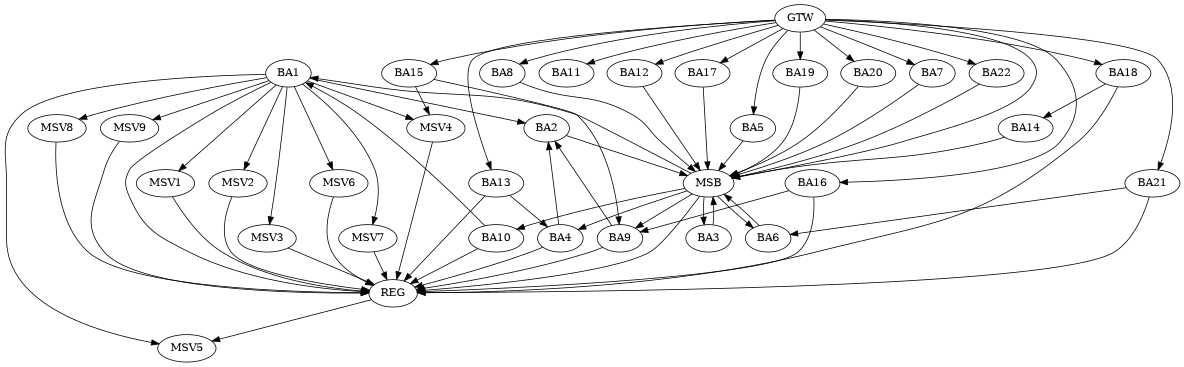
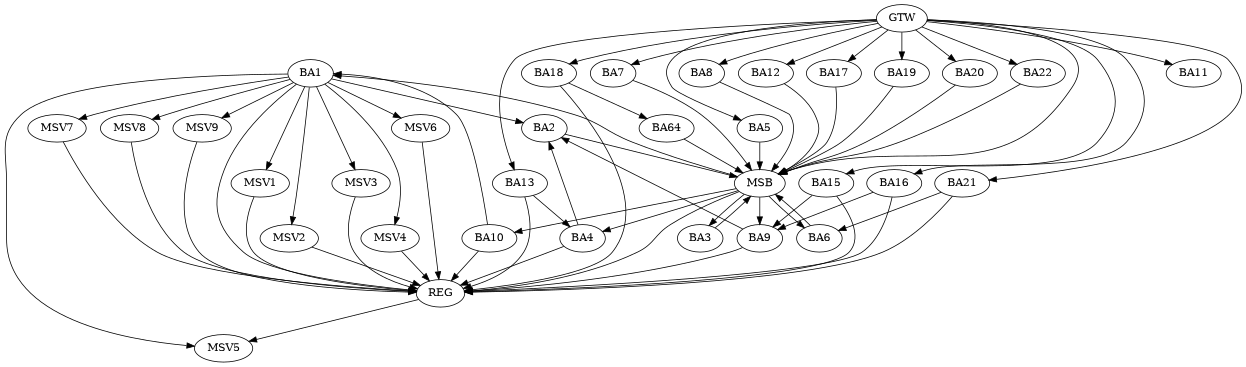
edge "BA15" -> "MSV4": now "BA15" -> "REG"
node "BA14": label "BA14" -> "BA64"
